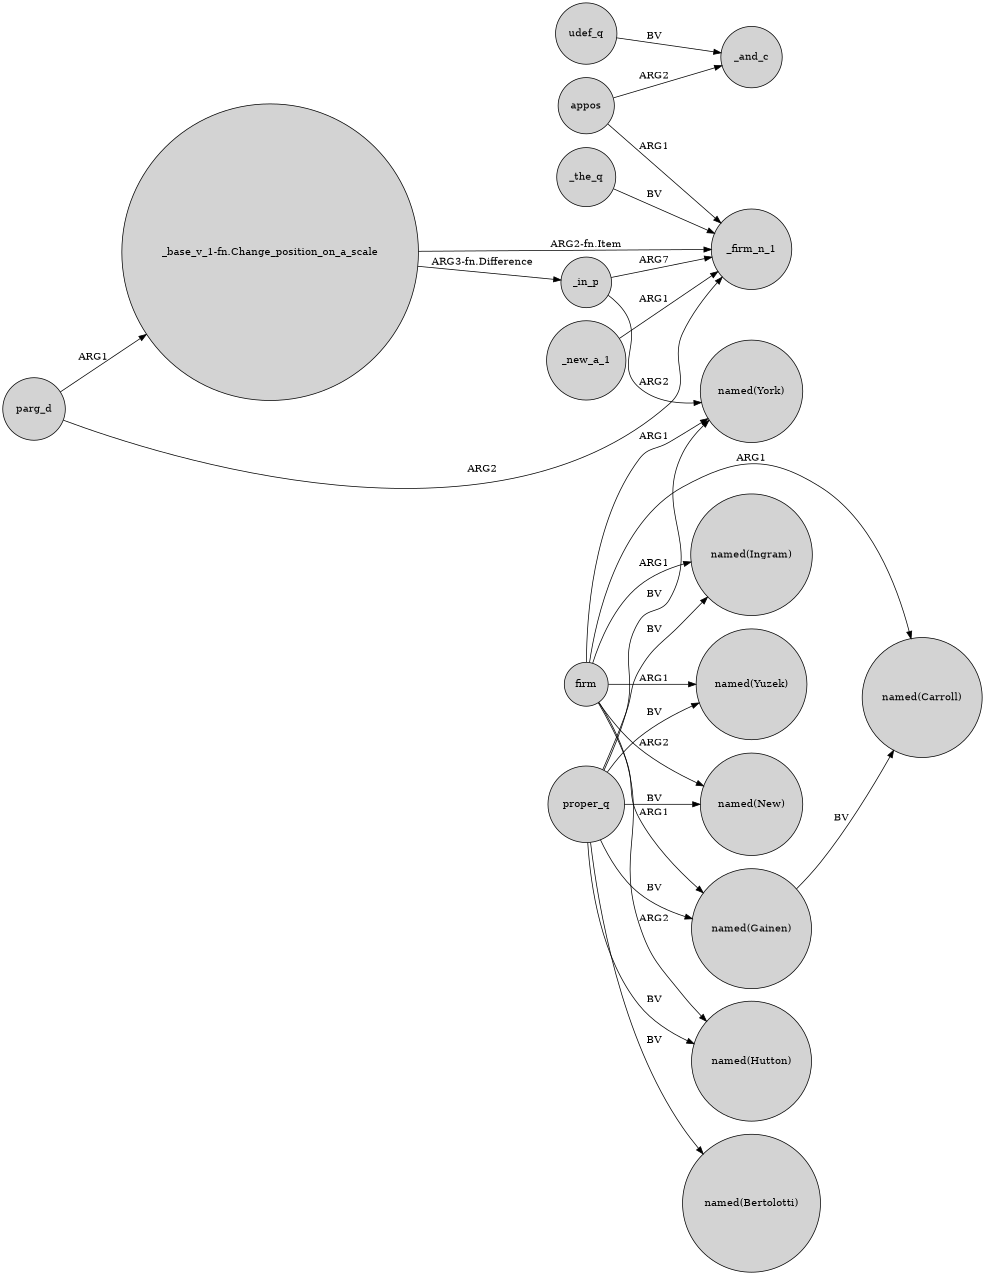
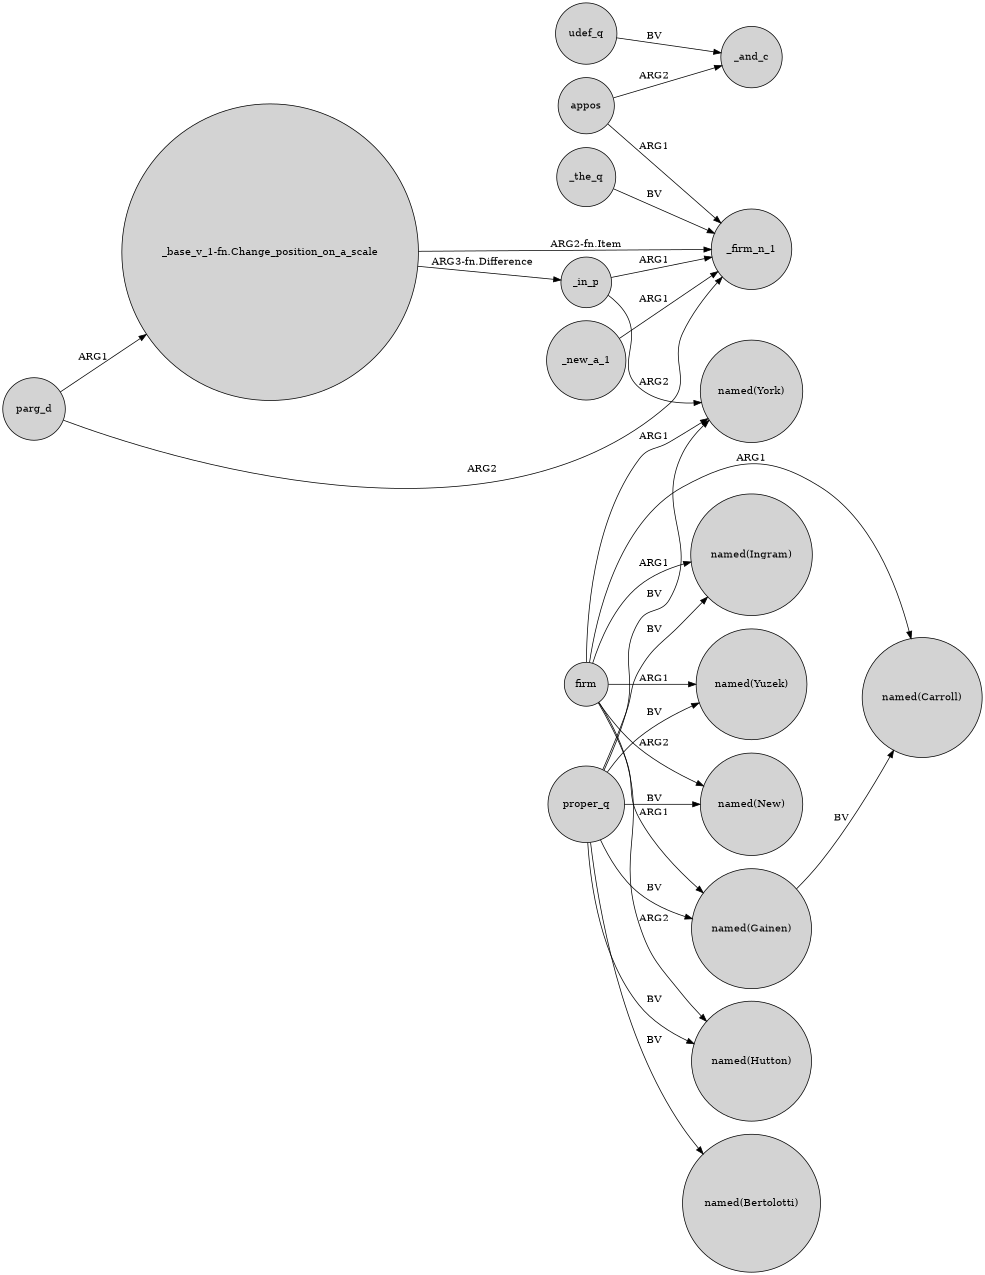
edge "_in_p" -> "_firm_n_1": label "ARG7" -> "ARG1"
